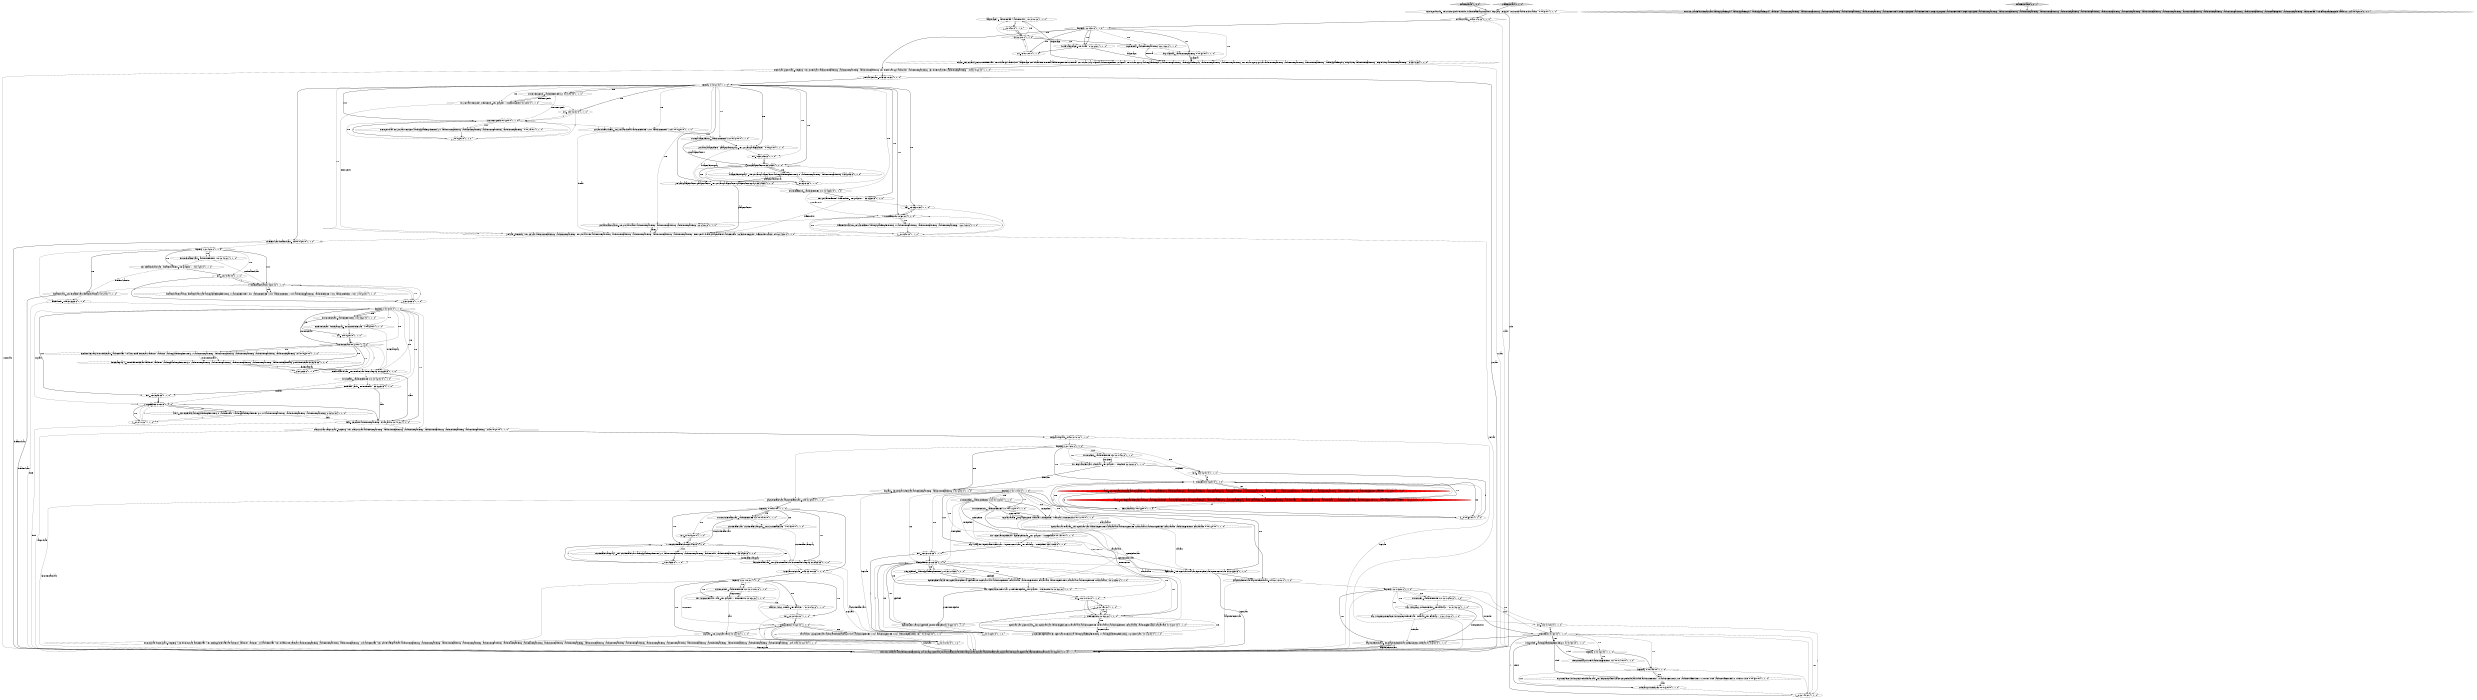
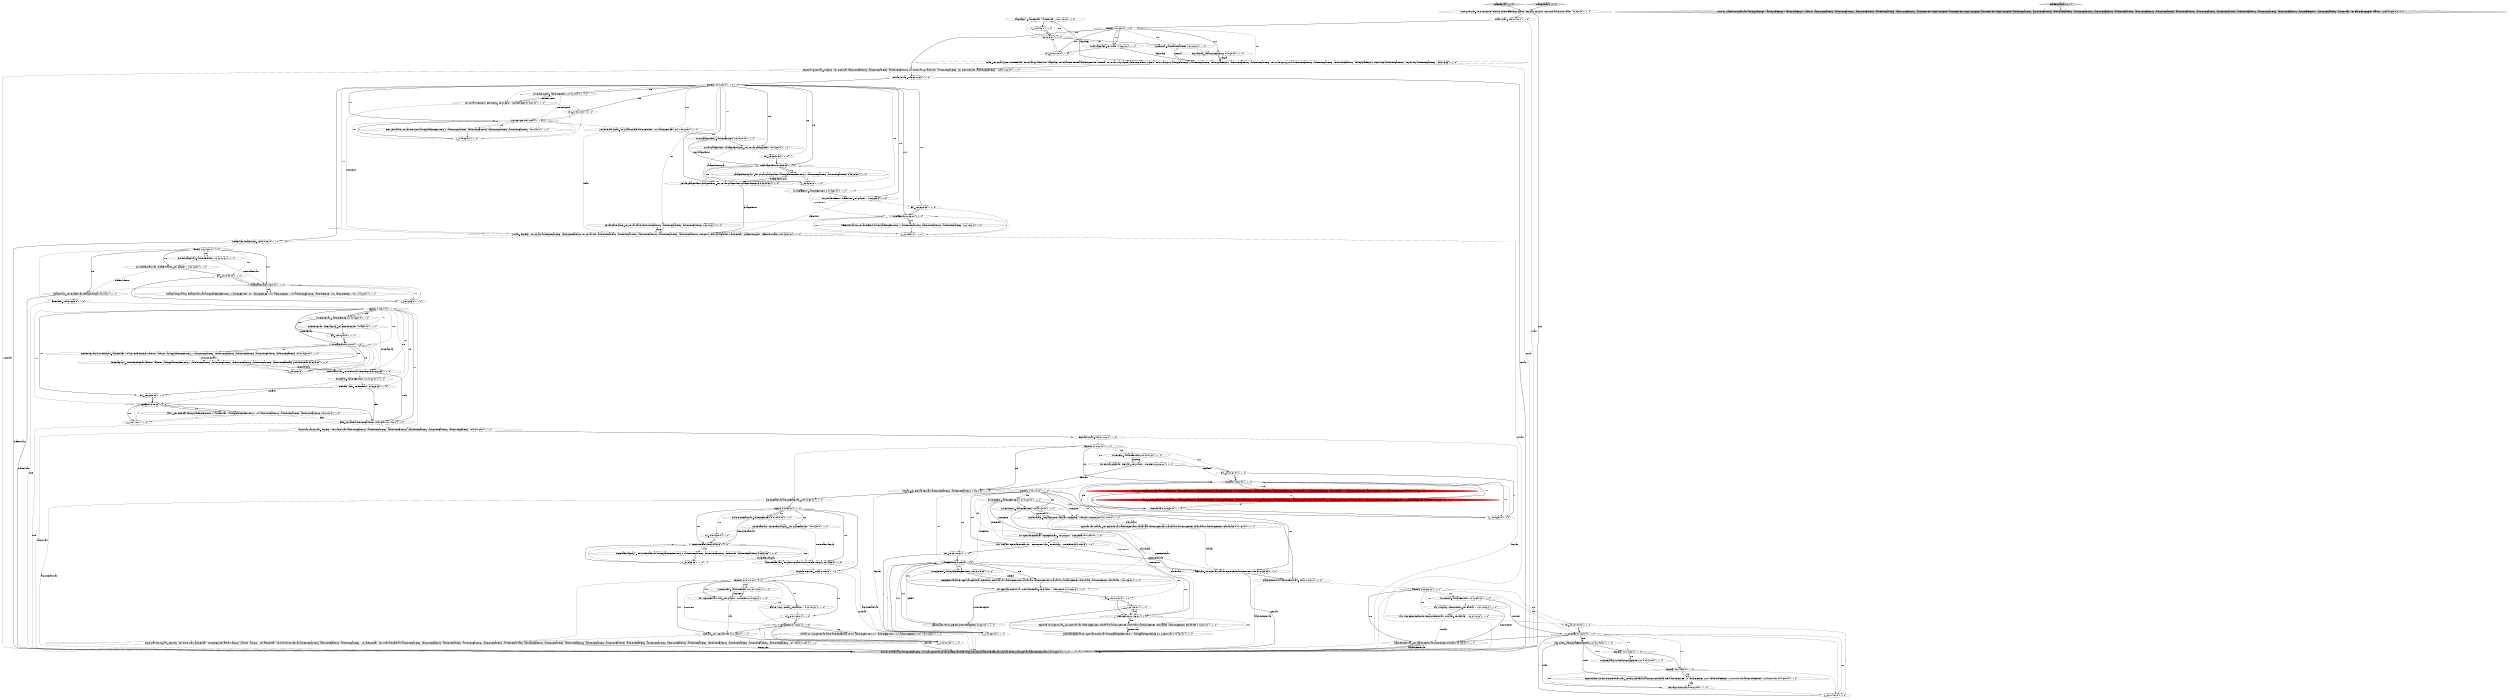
node "OsStats osStats = null@@@4@@@['1', '1', '0']": shape diamond -> ellipse
edge "frequently()@@@18@@@['1', '1', '0']" -> "int i = 0@@@37@@@['1', '1', '0']": reversed
edge "frequently()@@@57@@@['1', '1', '0']" -> "i < numPaths@@@70@@@['1', '1', '0']": label "httpStats" -> "true"
